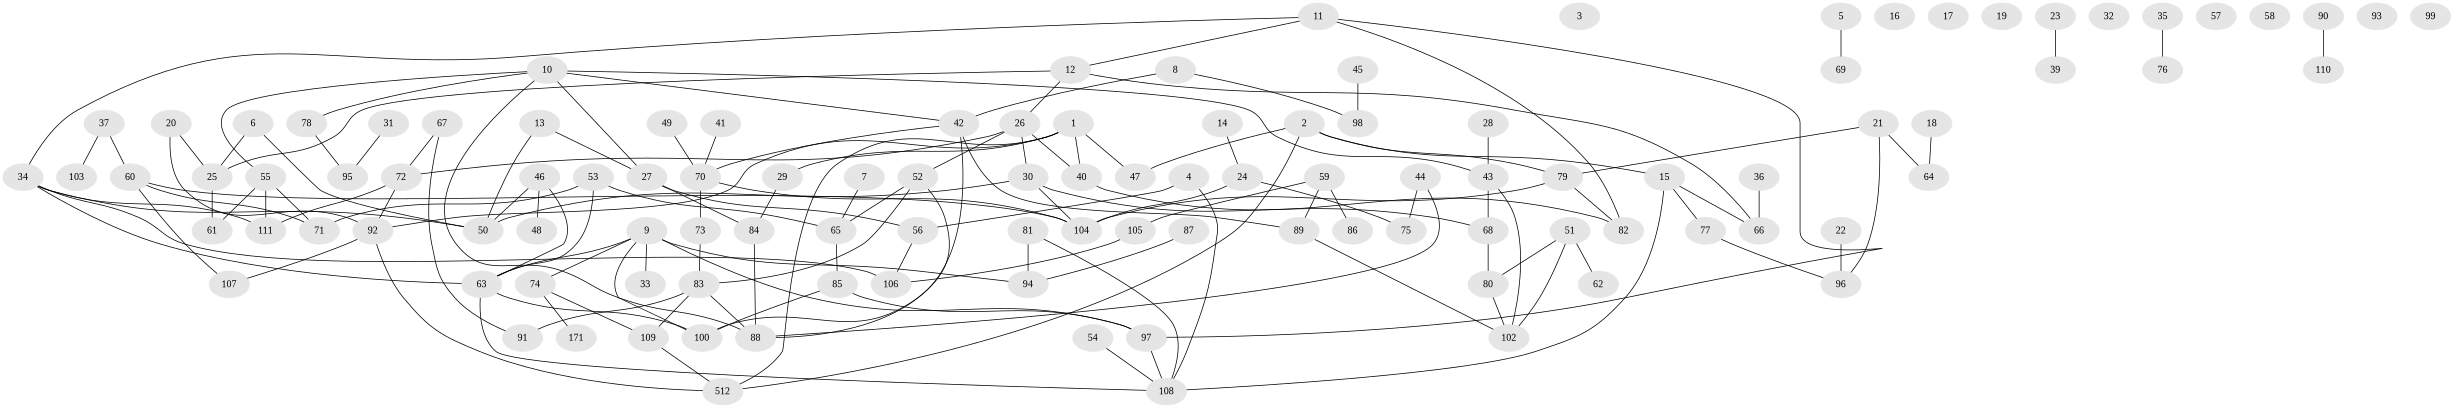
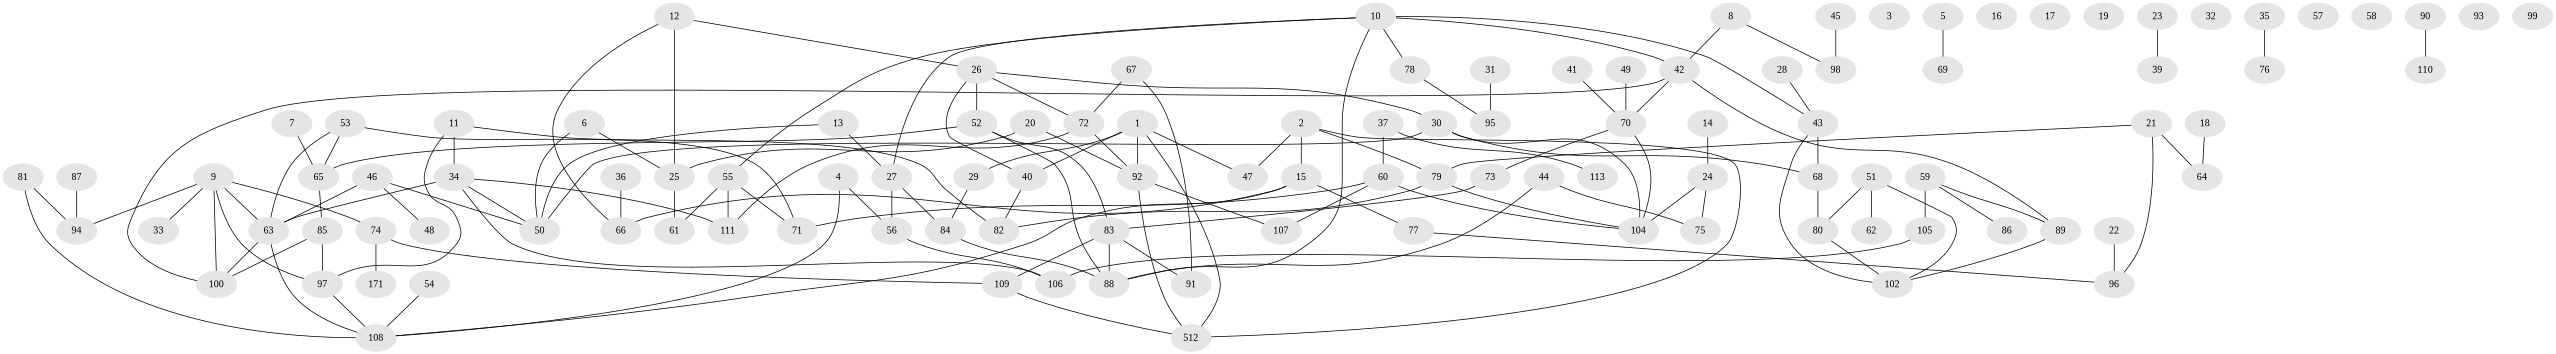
edge "11" -- "12": removed
node "103": label "103" -> "113"
